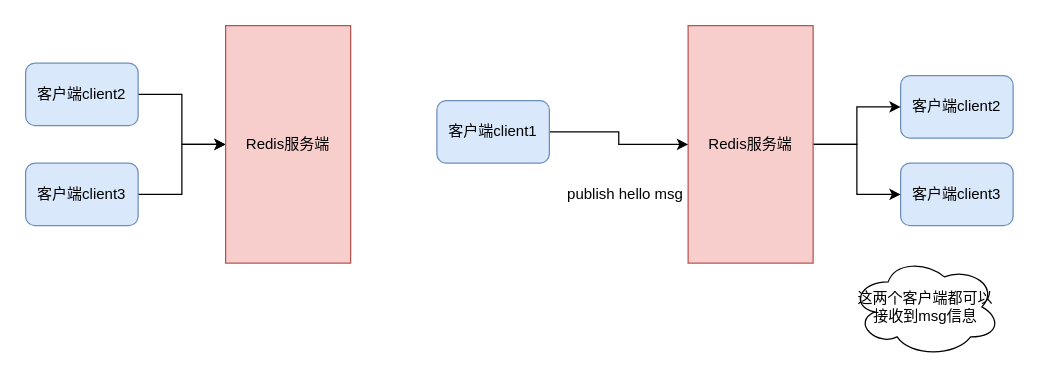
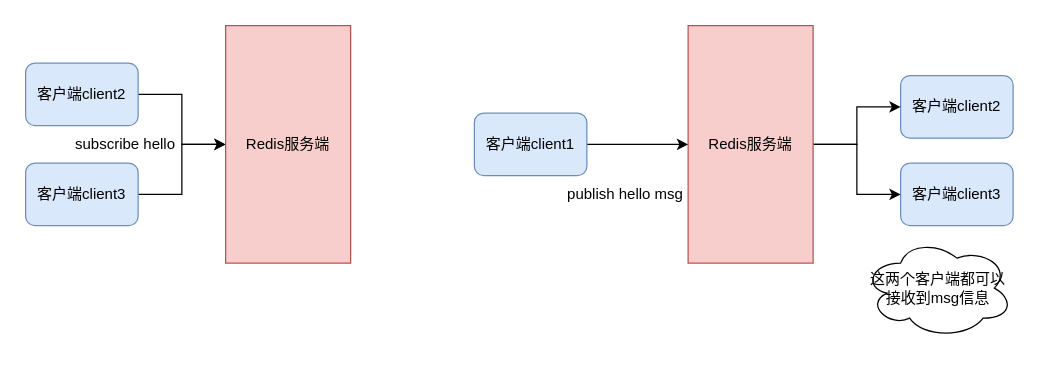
node "客户端client1": moved (493, 132) -> (531, 144)
node "subscribe hello": added
node "这两个客户端都可以接收到msg信息": moved (926, 307) -> (938, 288)
